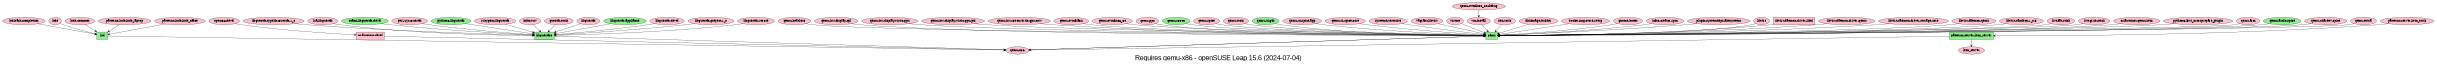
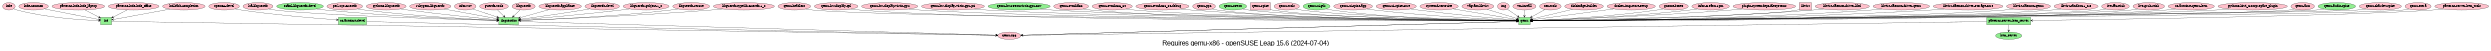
edge "qemu-ovmf-x86_64-debug" -> "vm-install": now "qemu-ovmf-x86_64-debug" -> "qemu"
node "python3-libguestfs": fillcolor lightgreen -> pink
node "libguestfs-appliance": fillcolor lightgreen -> pink
node "qemu-hw-s390x-virtio-gpu-ccw": fillcolor pink -> lightgreen
node "qemu-spice": shape ellipse -> box
node "virtme": label "virtme" -> "img"
node "libvirt": shape ellipse -> box
node "libvirt-daemon-driver-libxl": shape box -> ellipse
node "os-autoinst-devel": fillcolor pink -> lightgreen
node "kvm_server": fillcolor pink -> lightgreen
